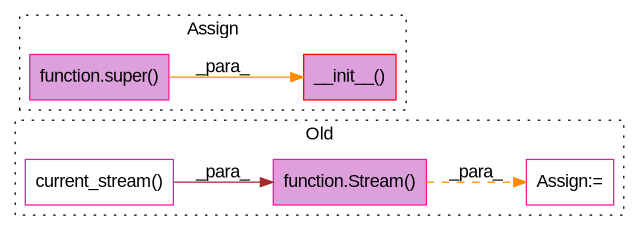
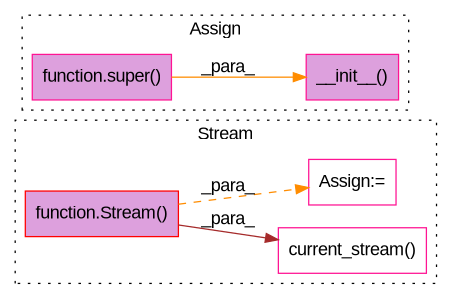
node "__init__()": color red -> deeppink
cluster "Old": label "Old" -> "Stream"
edge "current_stream()" -> "function.Stream()": reversed
node "function.Stream()": color deeppink -> red
